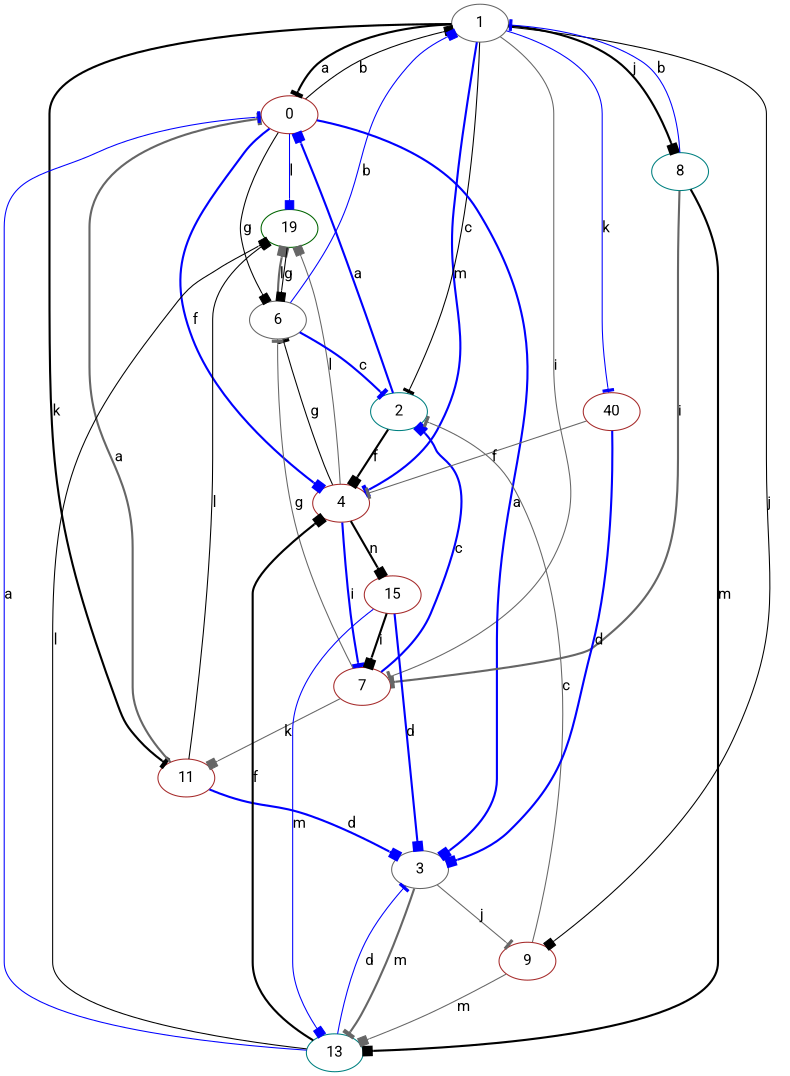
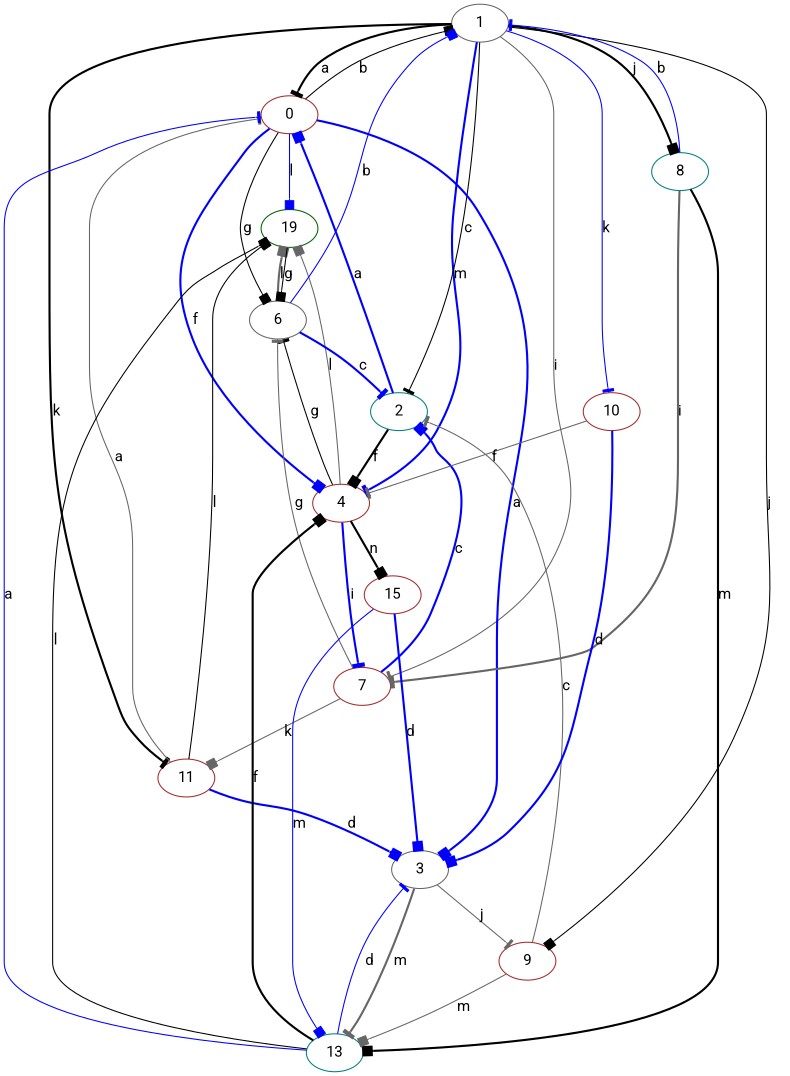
edge "11" -> "0": style bold -> solid
node "40": label "40" -> "10"
edge "15" -> "7": removed, label "i"
